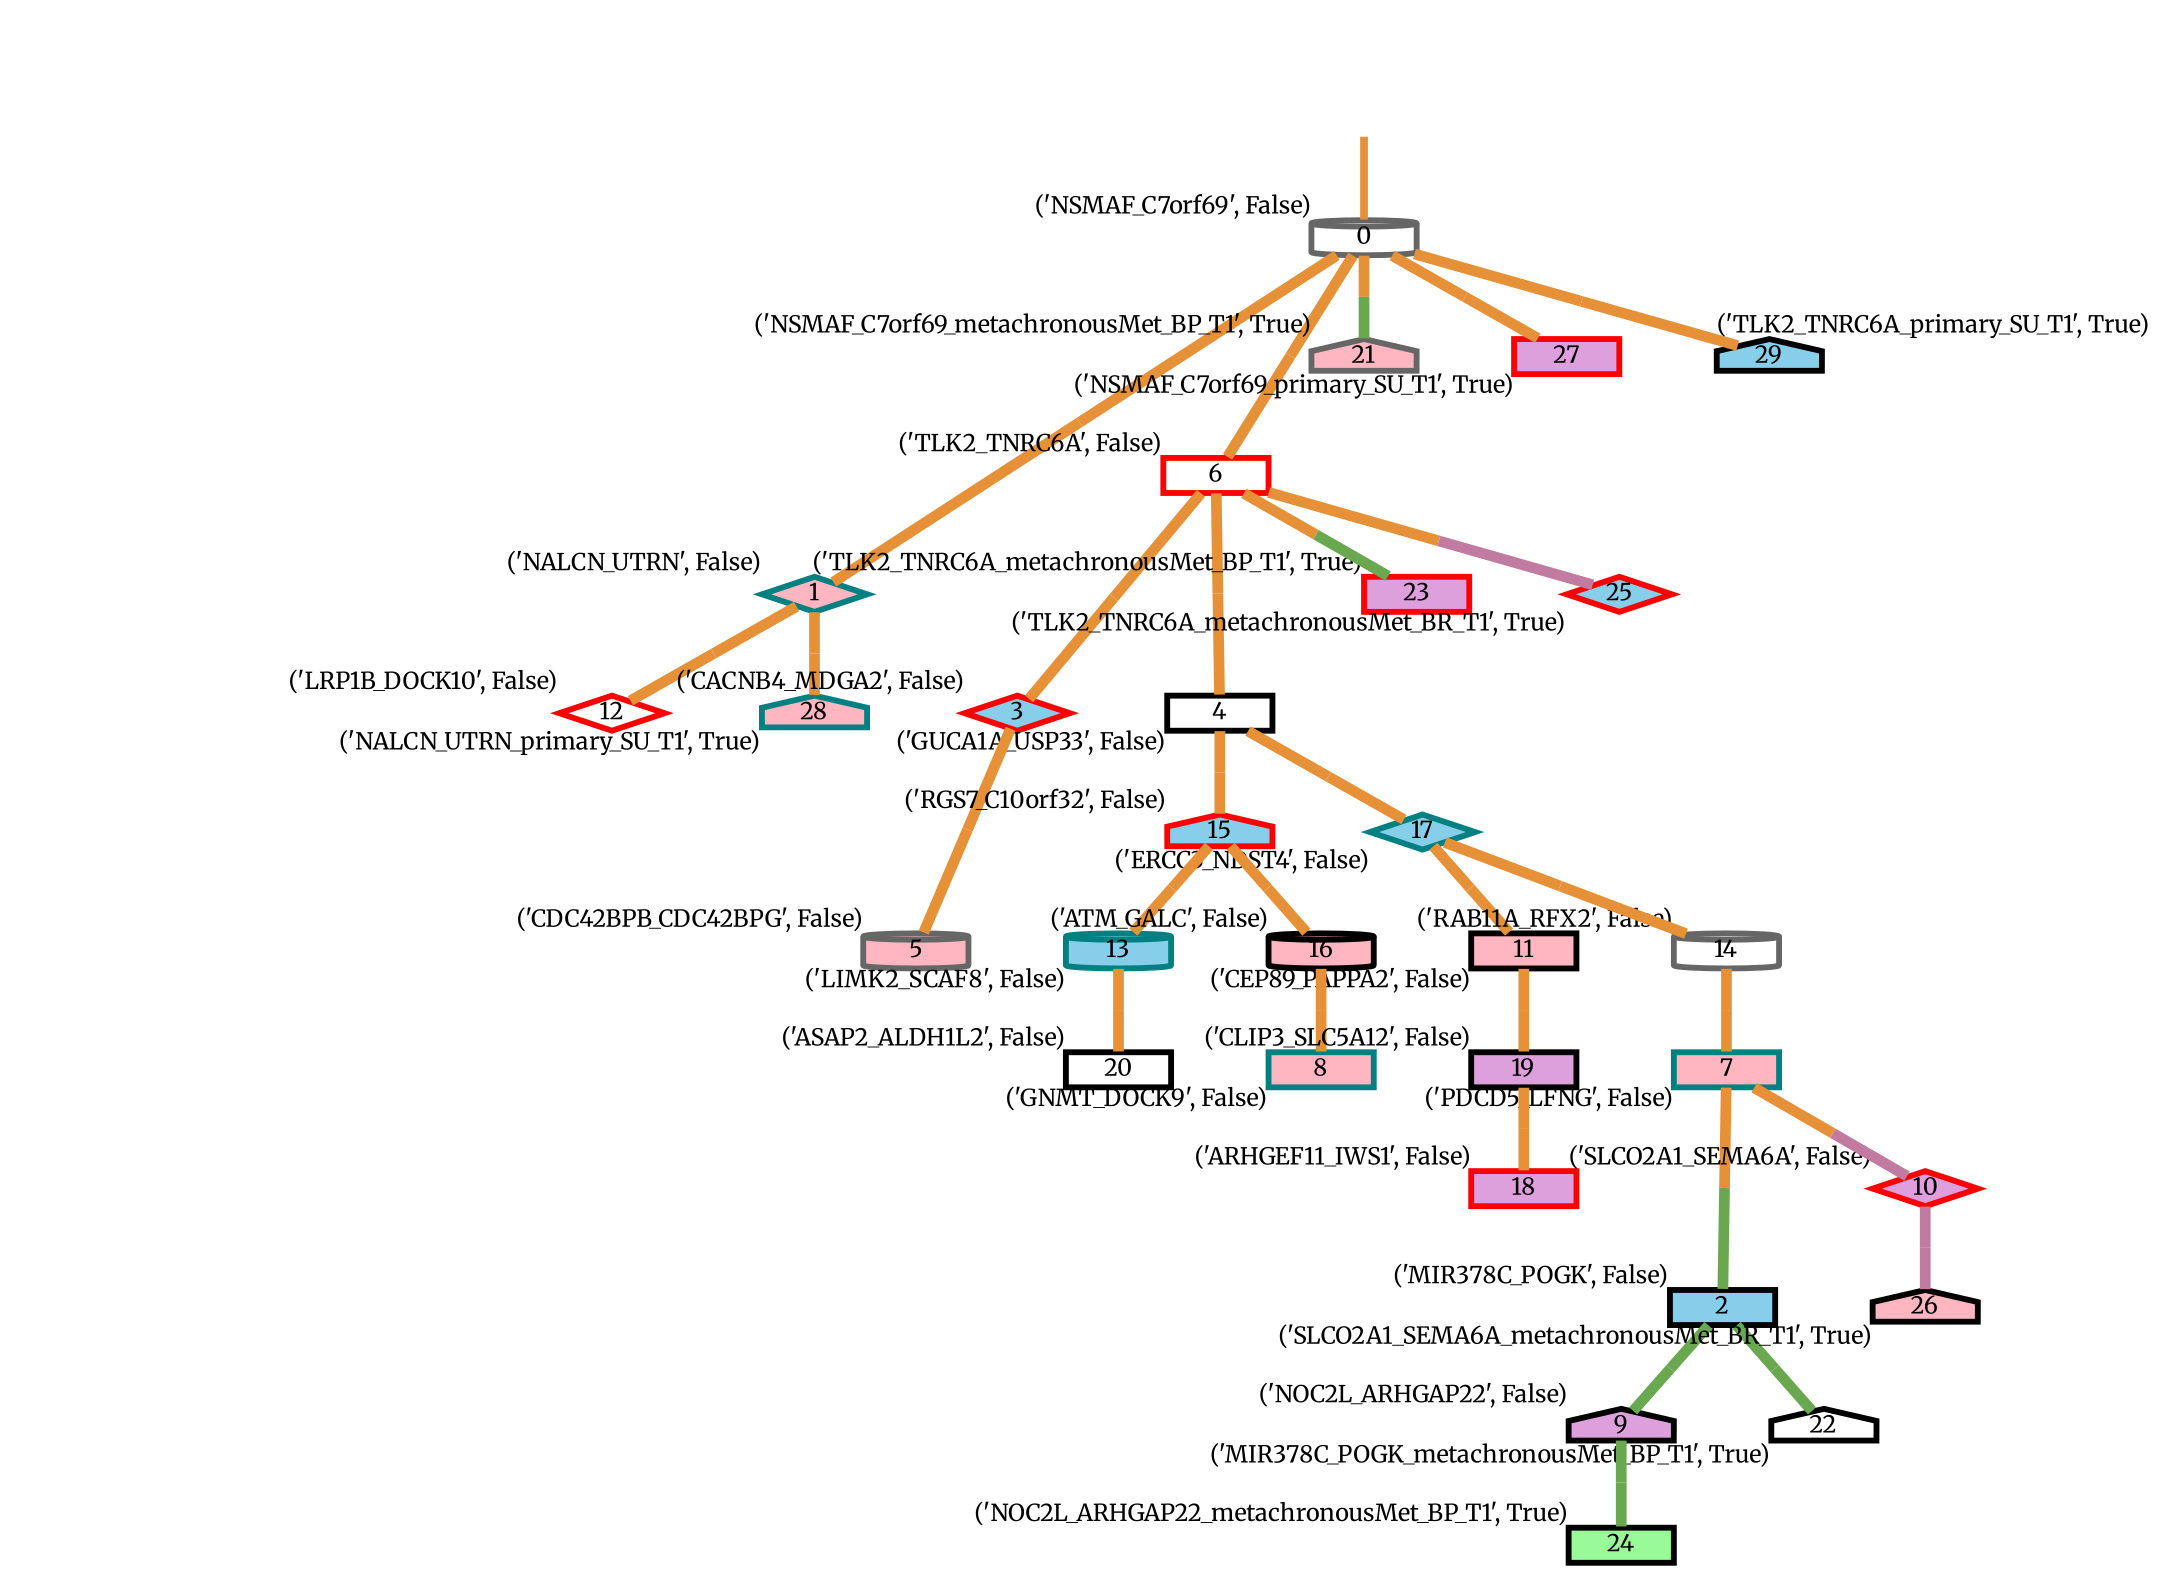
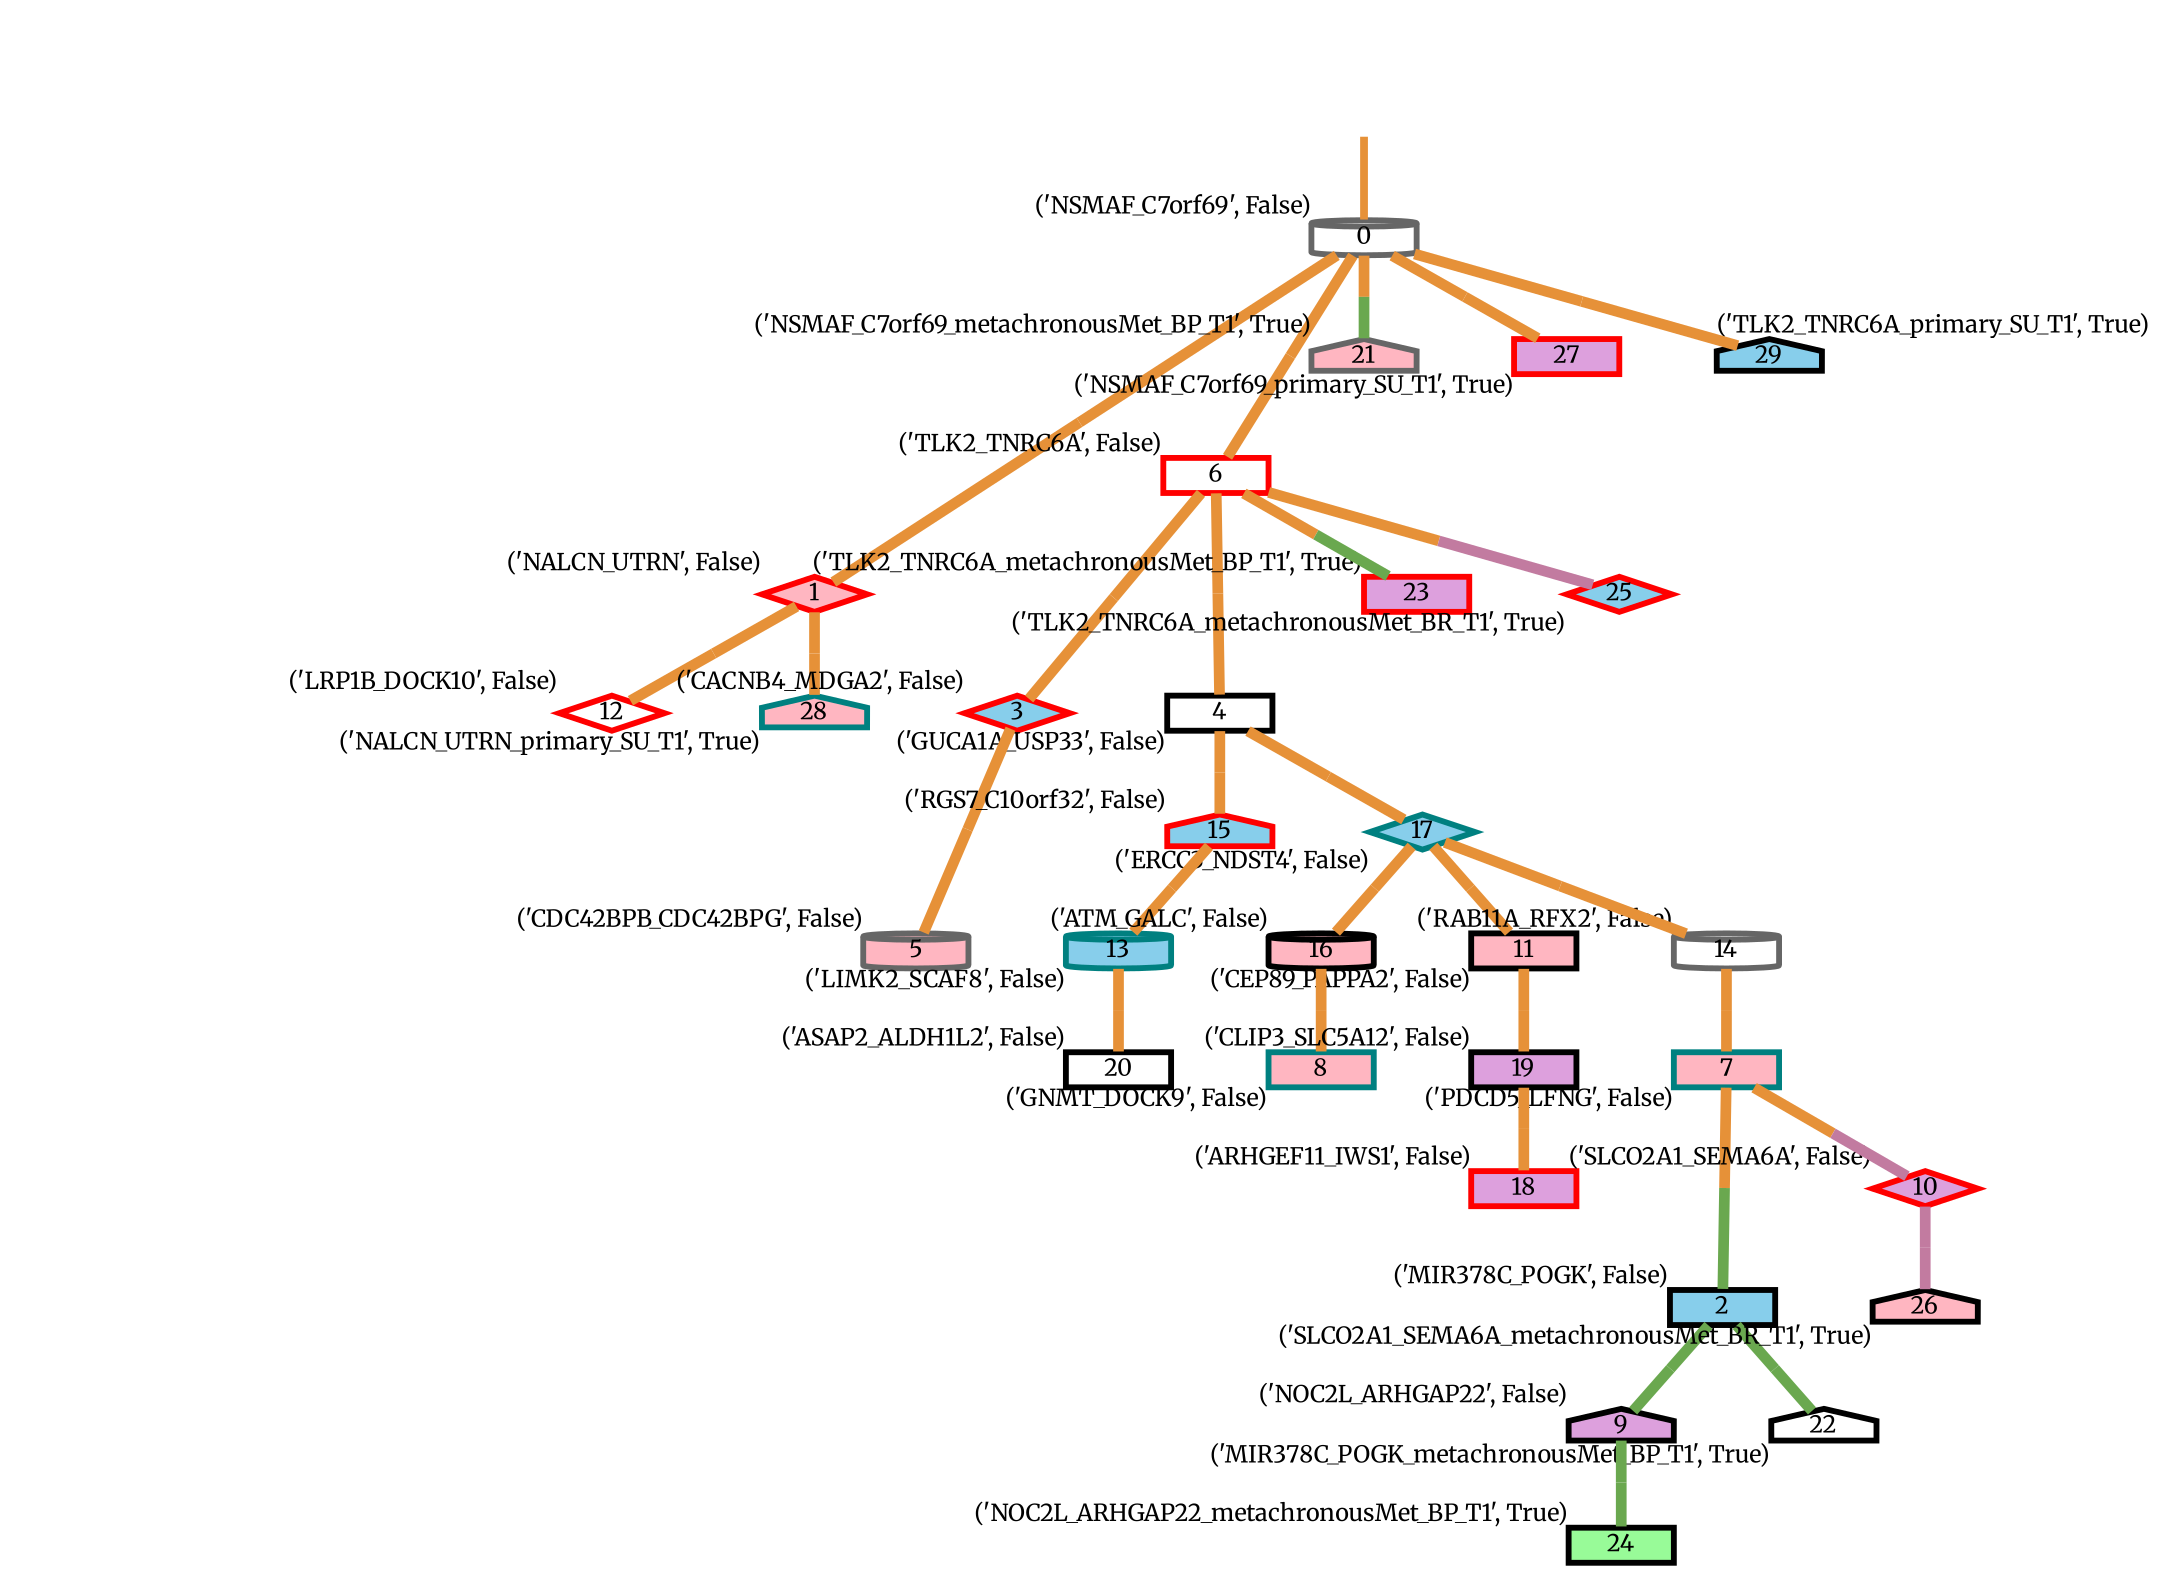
node "1 ('NALCN_UTRN', False)": color teal -> red
edge "15 ('RGS7_C10orf32', False)" -> "16 ('ATM_GALC', False)": now "17 ('ERCC3_NDST4', False)" -> "16 ('ATM_GALC', False)"
